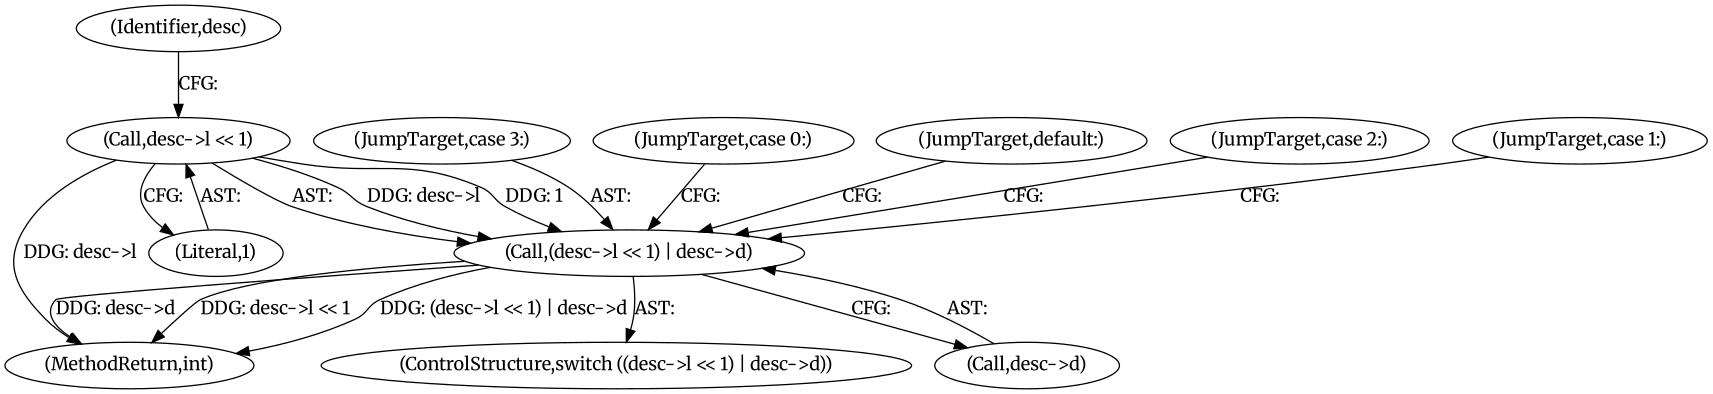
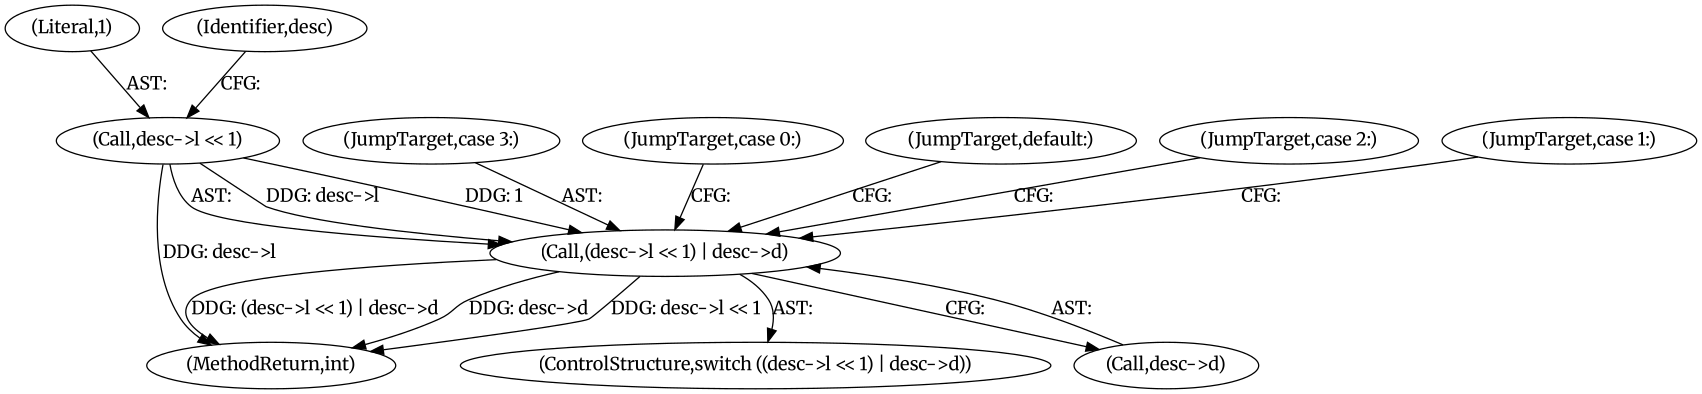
edge "(Call,desc->l << 1)" -> "(Literal,1)": removed, label "CFG:"
